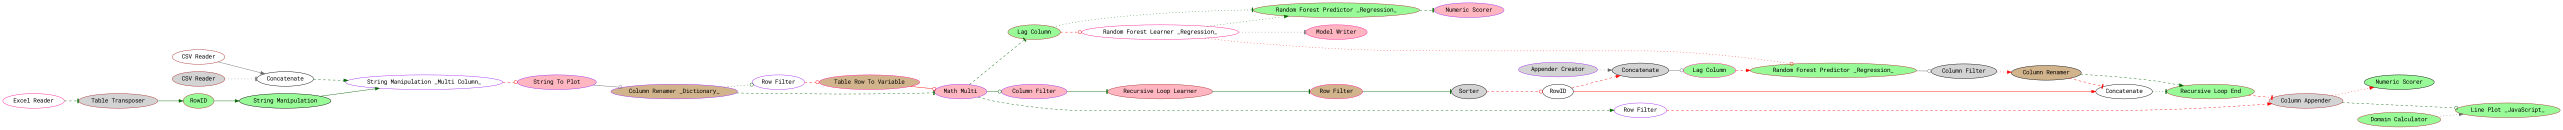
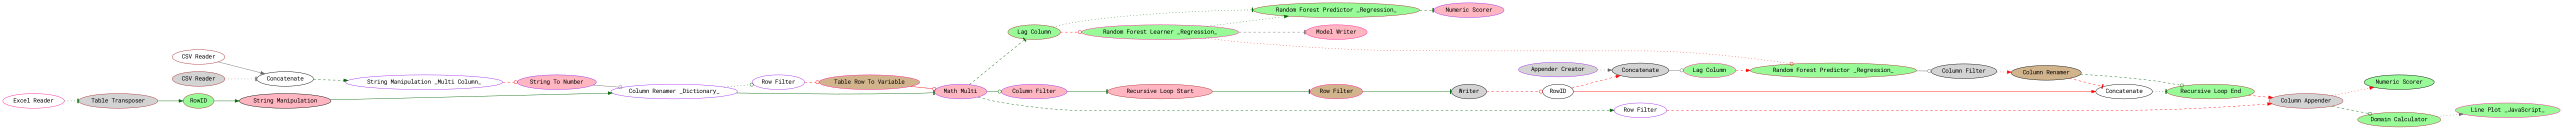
node "Random Forest Learner _Regression_": fillcolor white -> palegreen
edge "Random Forest Learner _Regression_" -> "Model Writer": style dotted -> dashed
edge "Column Renamer" -> "Recursive Loop End": arrowhead normal -> odot
node "String To Plot": label "String To Plot" -> "String To Number"
edge "String Manipulation" -> "String Manipulation _Multi Column_": now "String Manipulation" -> "Column Renamer _Dictionary_"
node "Column Renamer _Dictionary_": fillcolor tan -> white
node "Recursive Loop Learner": label "Recursive Loop Learner" -> "Recursive Loop Start"
node "Sorter": label "Sorter" -> "Writer"
edge "Column Renamer _Dictionary_" -> "Math Multi": style dashed -> solid
edge "Recursive Loop End" -> "Column Appender": arrowhead tee -> normal
edge "Excel Reader" -> "Table Transposer": style dashed -> dotted
node "String Manipulation": fillcolor palegreen -> lightpink
edge "Column Appender" -> "Line Plot _JavaScript_": now "Column Appender" -> "Domain Calculator"
node "Line Plot _JavaScript_": color brown -> deeppink
